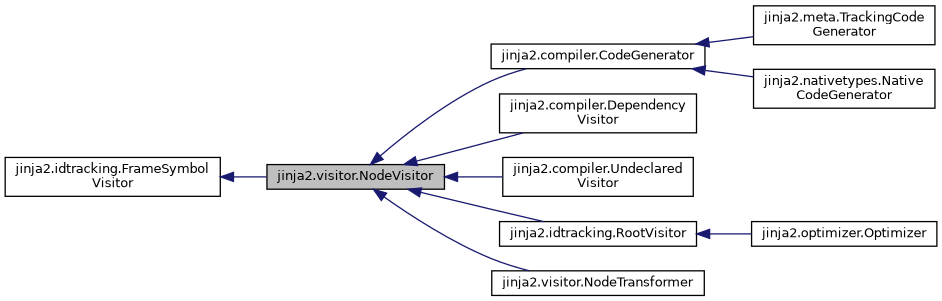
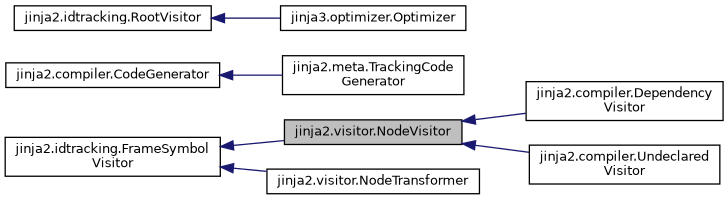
node "jinja2.nativetypes.Native CodeGenerator": removed
edge "jinja2.compiler.CodeGenerator" -> "jinja2.visitor.NodeVisitor": removed
edge "jinja2.idtracking.RootVisitor" -> "jinja2.visitor.NodeVisitor": removed
node "jinja2.optimizer.Optimizer": label "jinja2.optimizer.Optimizer" -> "jinja3.optimizer.Optimizer"
edge "jinja2.visitor.NodeTransformer" -> "jinja2.visitor.NodeVisitor": now "jinja2.visitor.NodeTransformer" -> "jinja2.idtracking.FrameSymbol Visitor"
